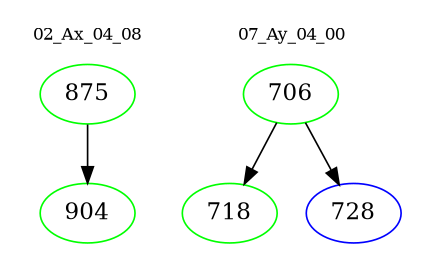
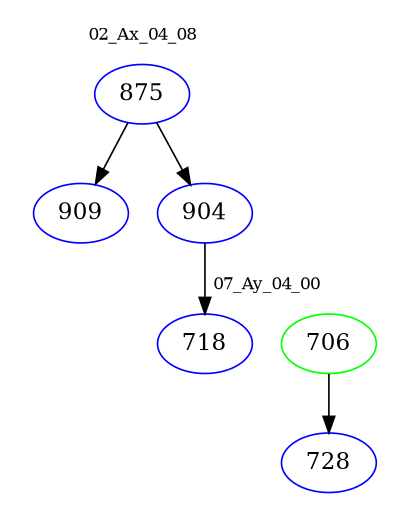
node "875": color green -> blue
edge "706" -> "718": now "904" -> "718"
node "909": added
node "904": color green -> blue
node "718": color green -> blue
